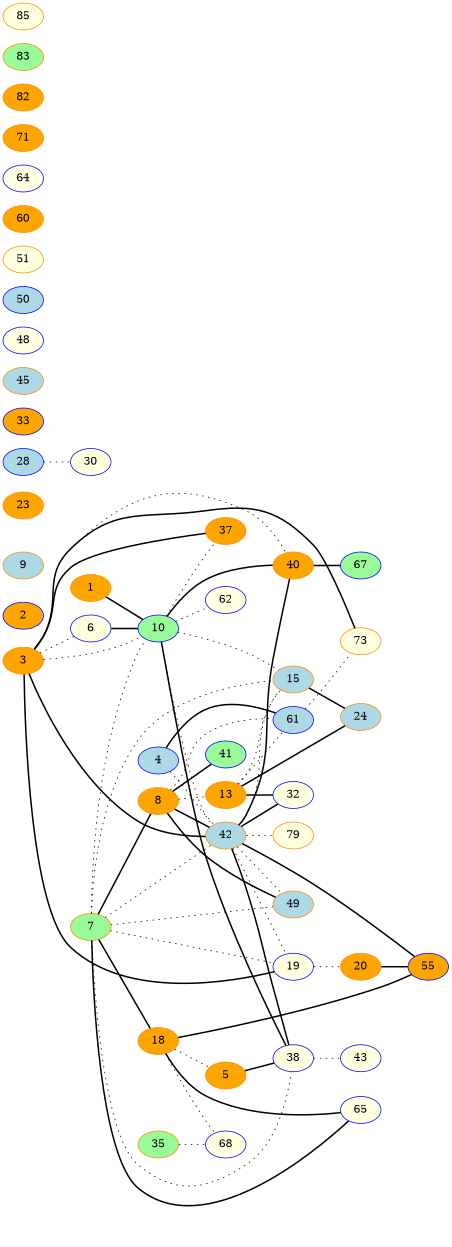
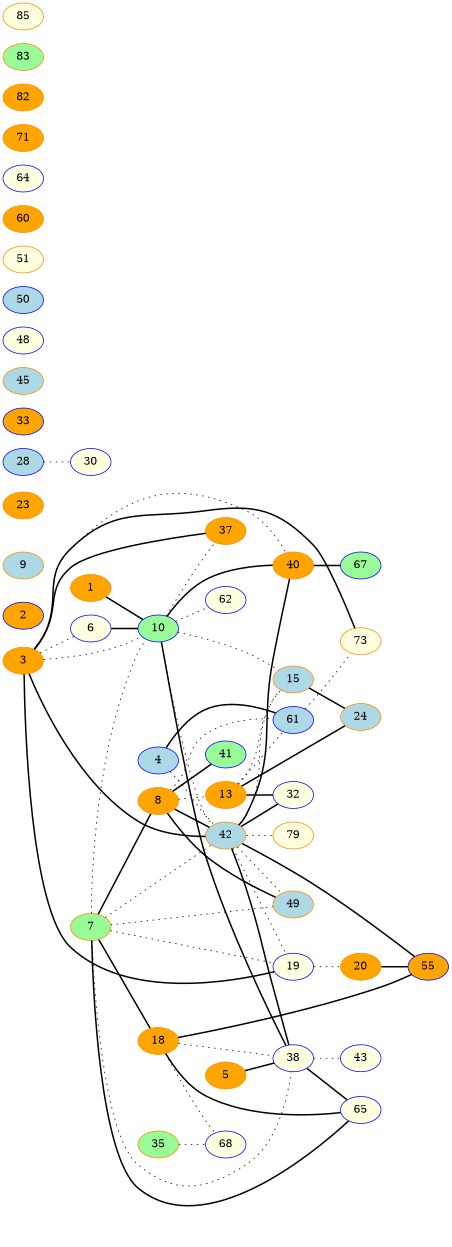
edge "15" -- "7": removed
edge "18" -- "5": now "18" -- "38"
edge "38" -- "65": added
